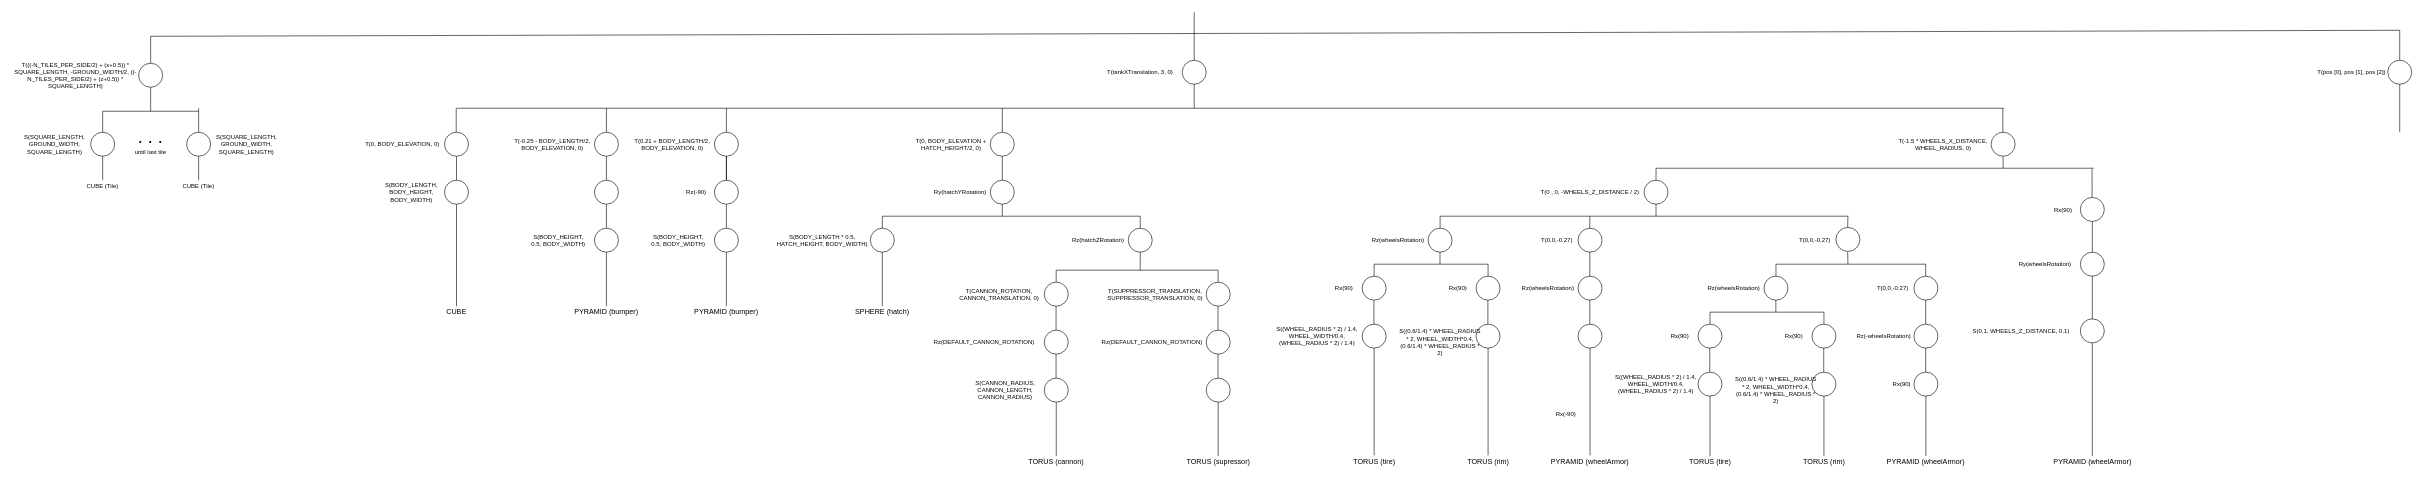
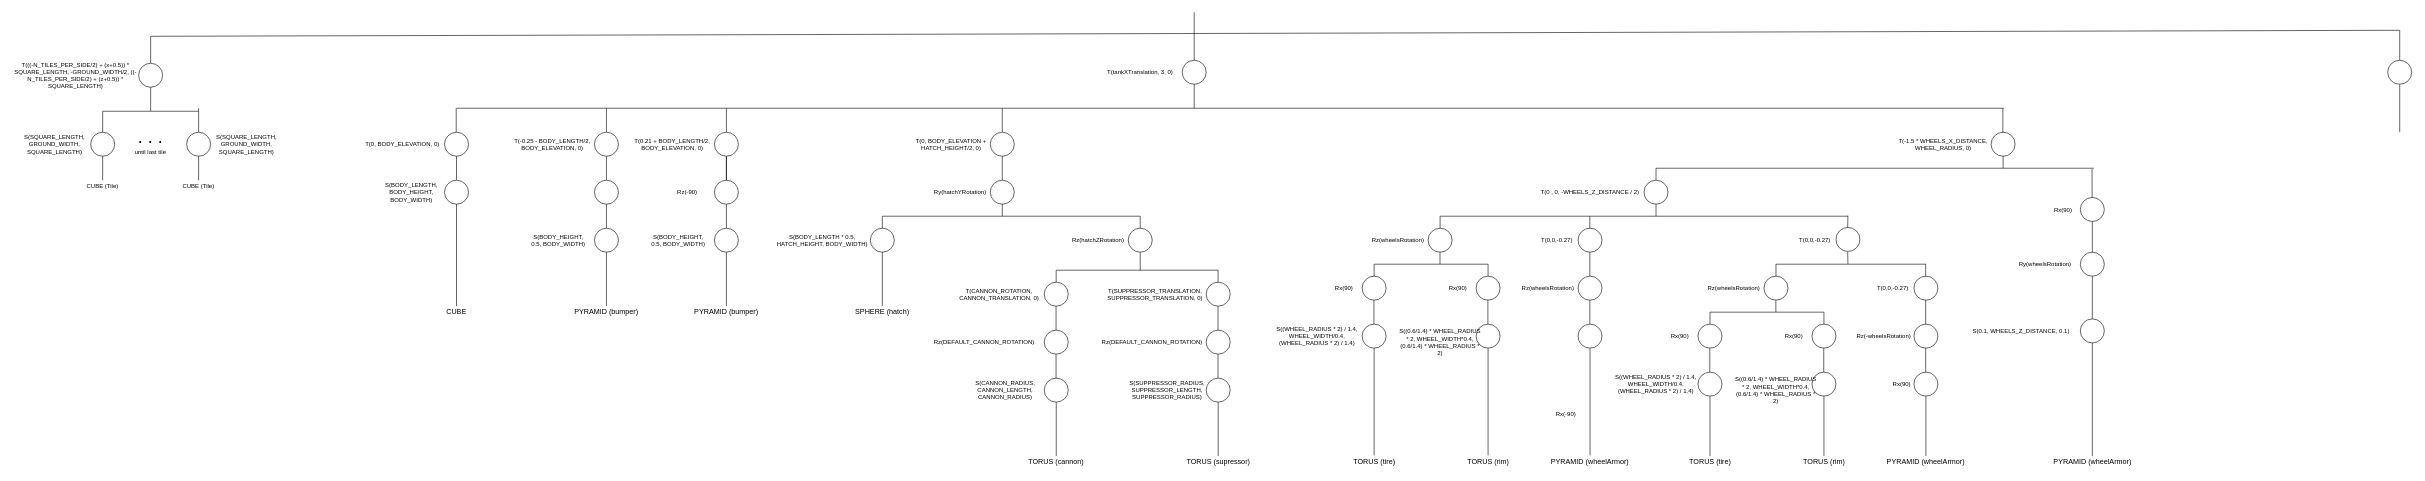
node "T(pos [0], pos [1], pos [2])": removed
node "Rz(-90)": moved (696, 192) -> (687, 192)
node "S(SUPPRESSOR_RADIUS, SUPPRESSOR_LENGTH, SUPPRESSOR_RADIUS)": added
